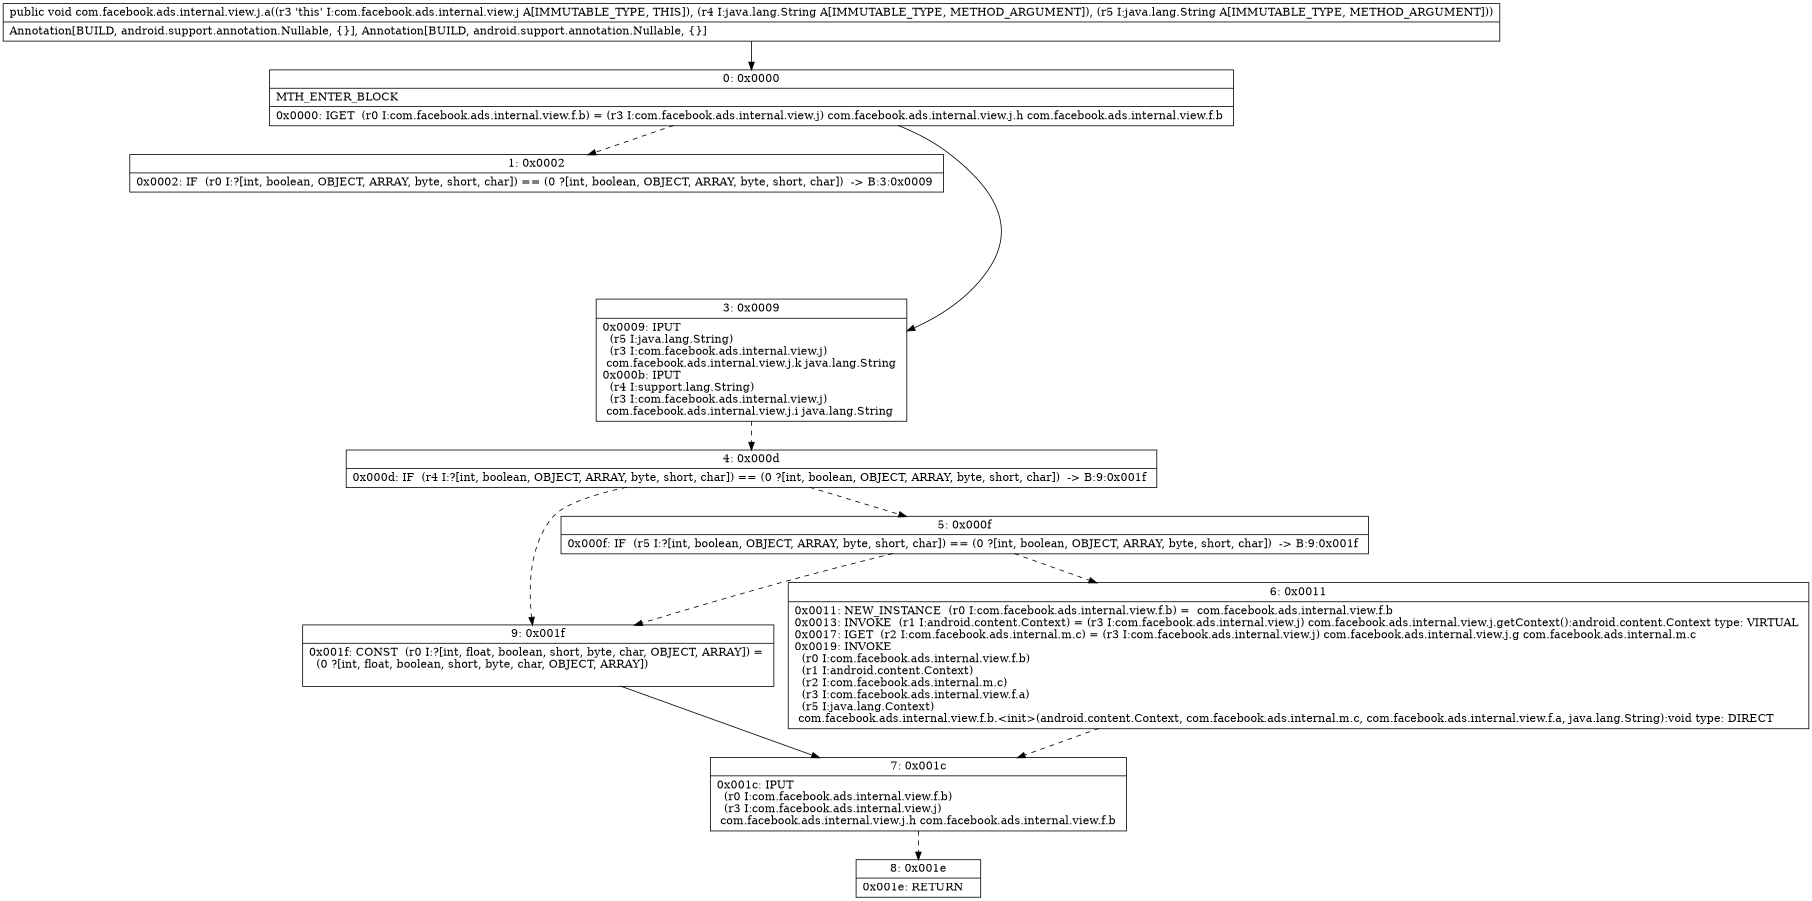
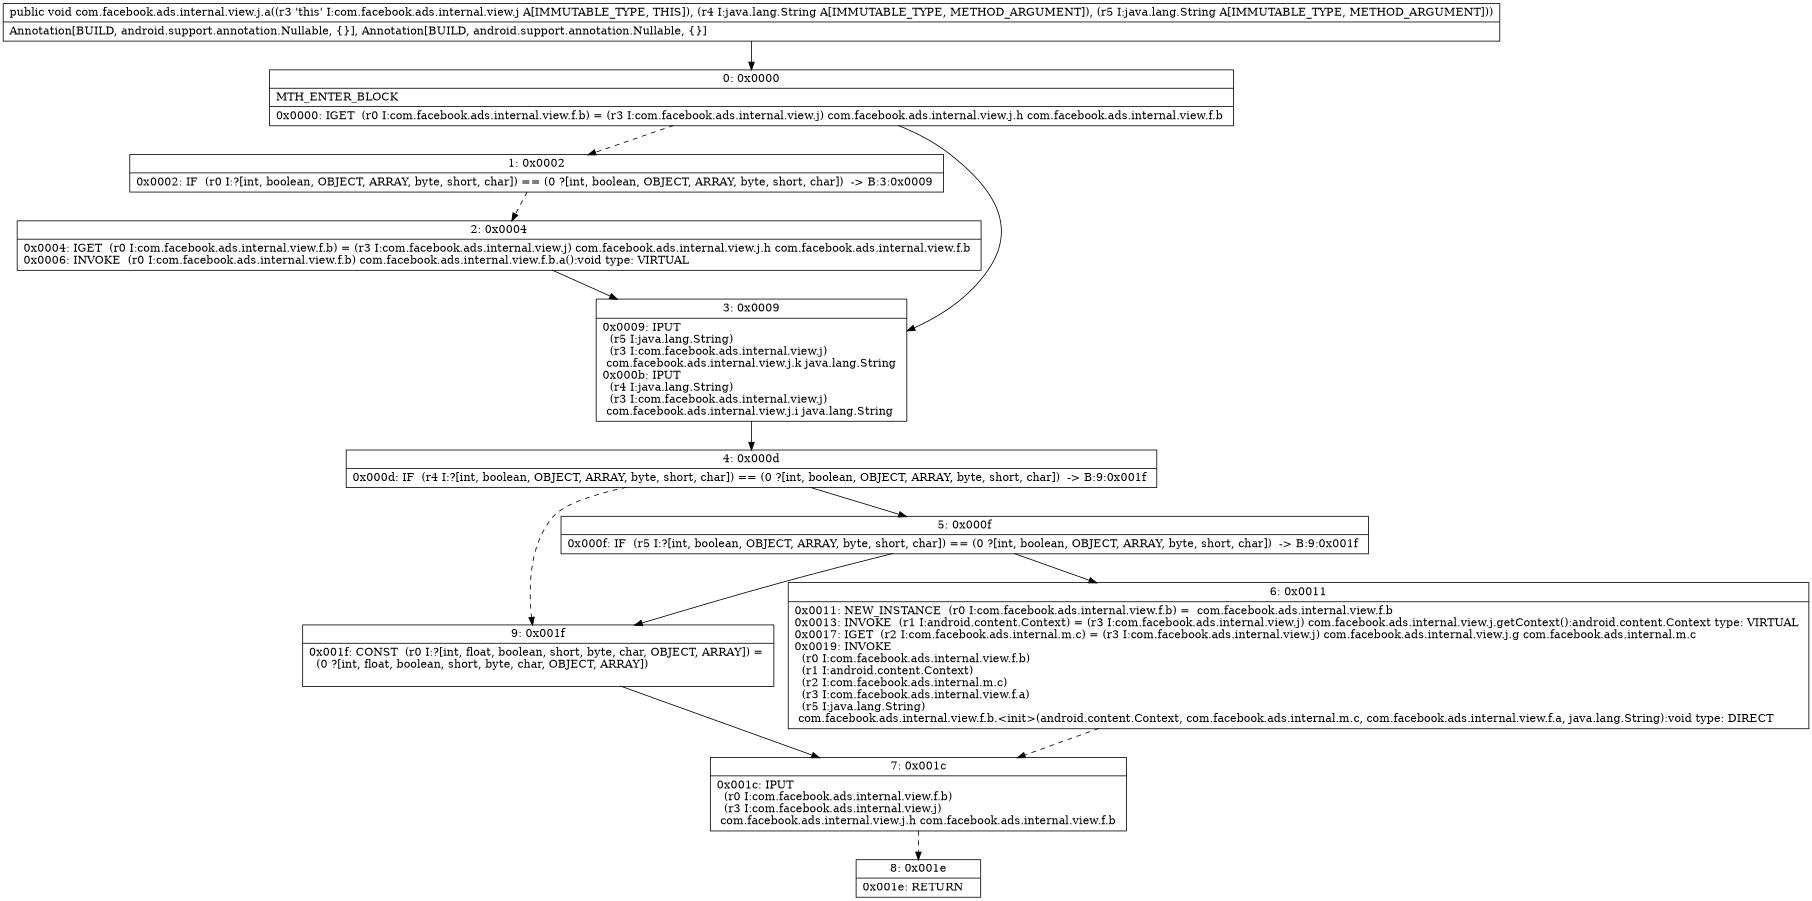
node "2: 0x0004": added
node "3: 0x0009": text "(r4 I:support.lang.String)" -> "(r4 I:java.lang.String)"
edge "3: 0x0009" -> "4: 0x000d": style dashed -> solid
edge "4: 0x000d" -> "5: 0x000f": style dashed -> solid
edge "5: 0x000f" -> "6: 0x0011": style dashed -> solid
edge "5: 0x000f" -> "9: 0x001f": style dashed -> solid
node "6: 0x0011": text "(r5 I:java.lang.Context)" -> "(r5 I:java.lang.String)"
